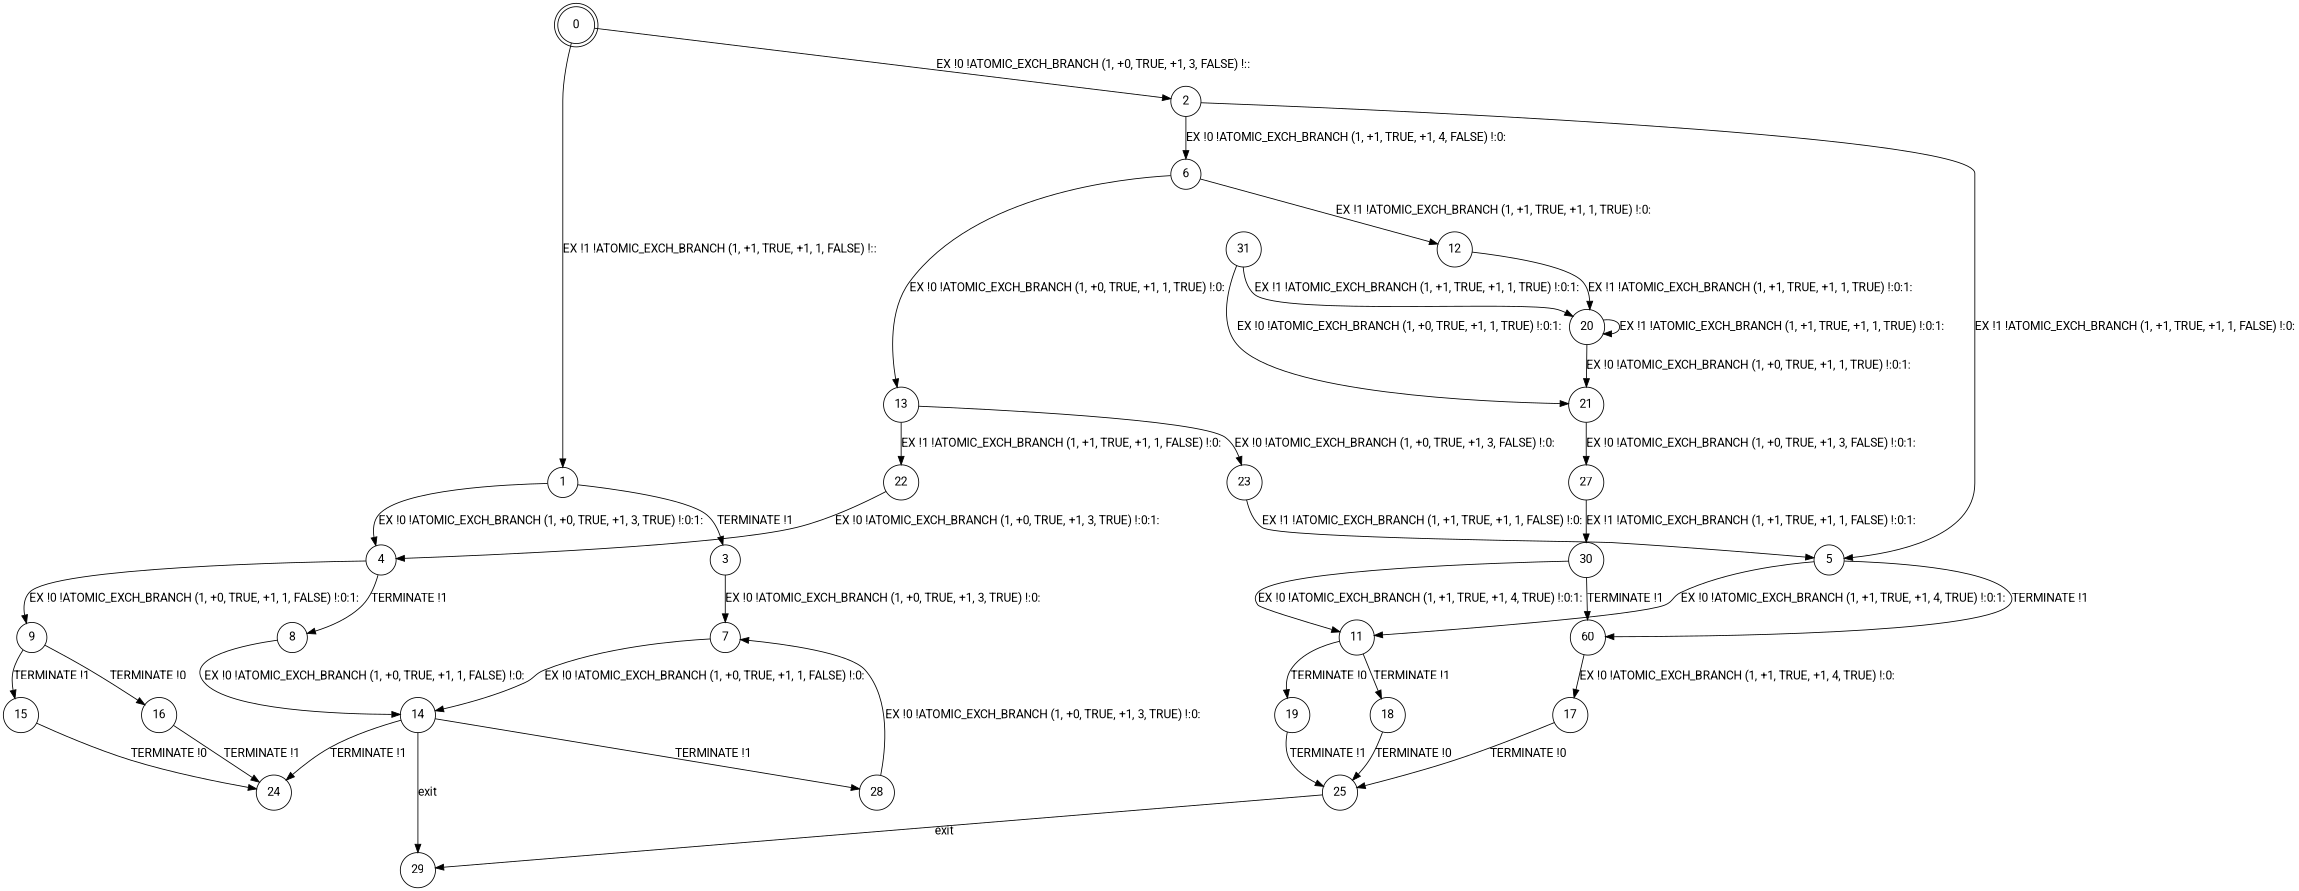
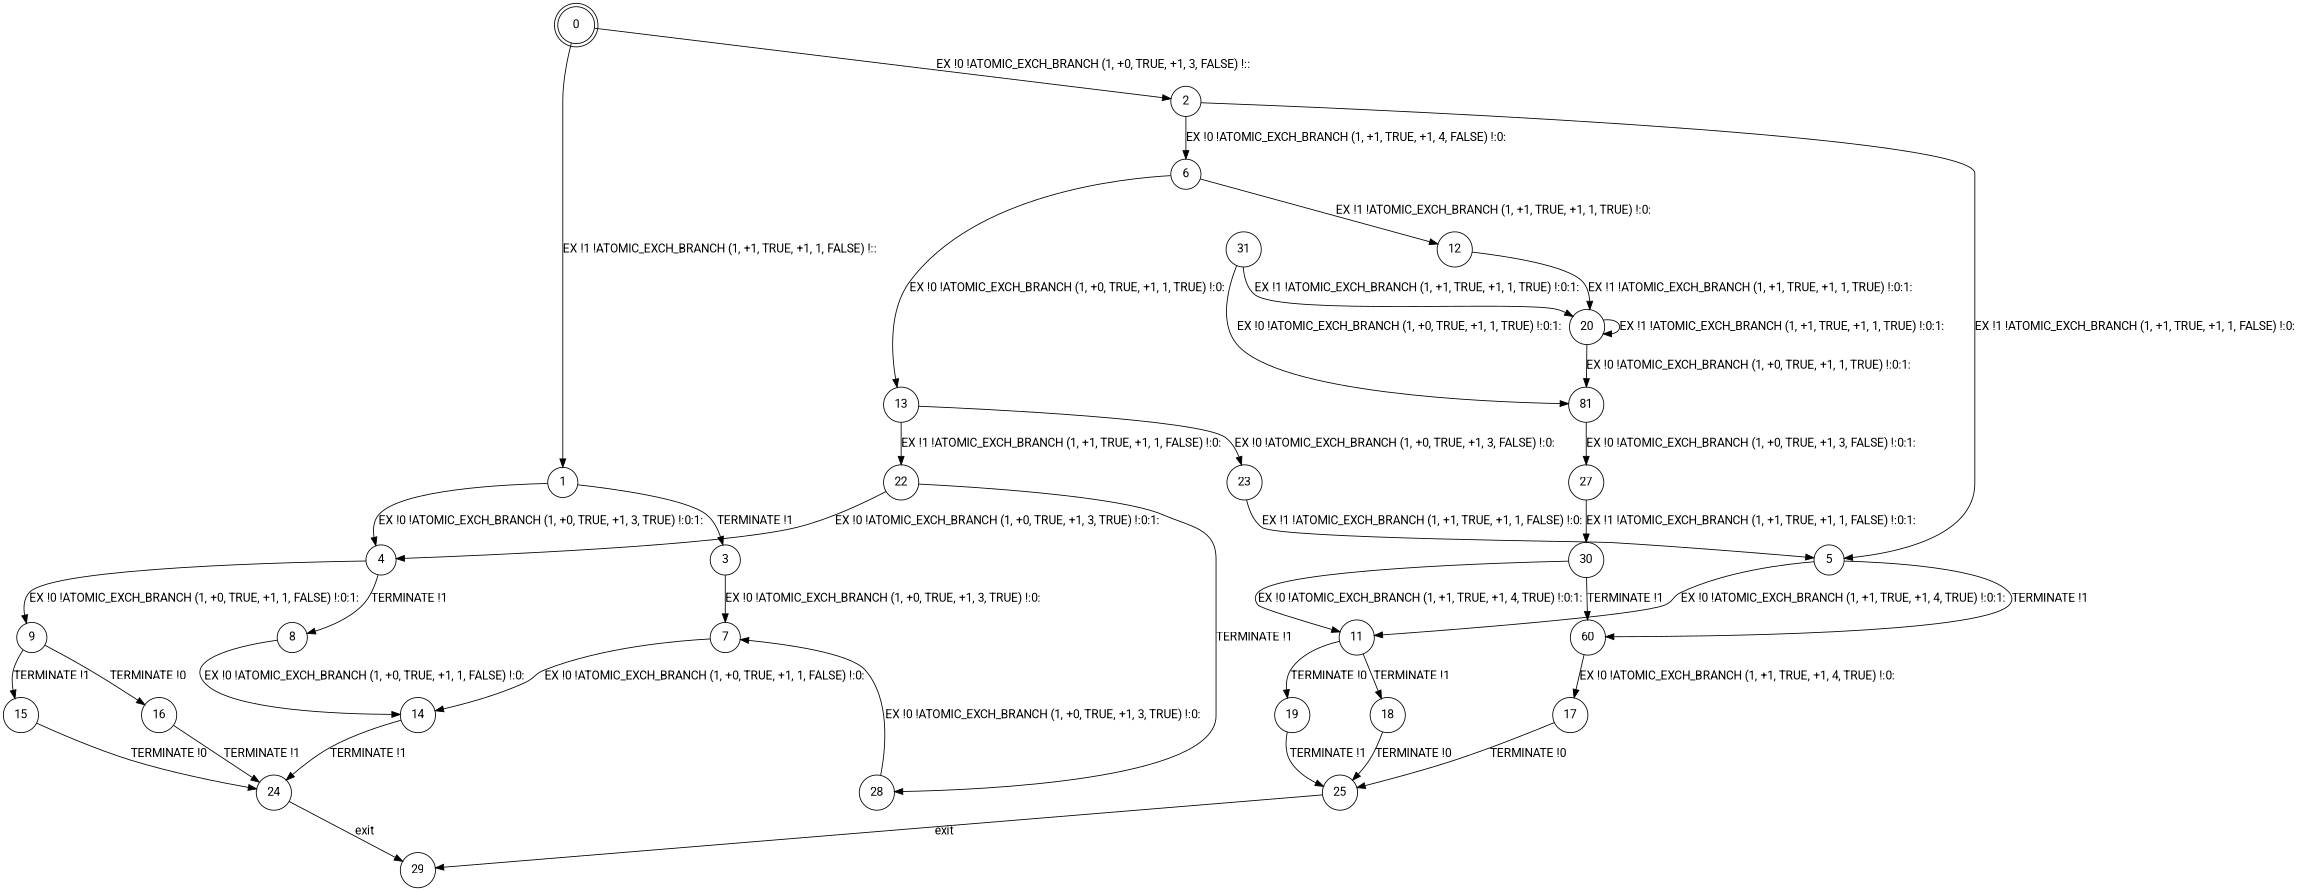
node "21": label "21" -> "81"
edge "14" -> "28": now "22" -> "28"
edge "14" -> "29": now "24" -> "29"
